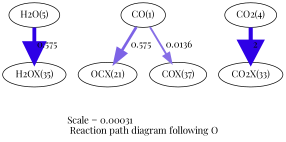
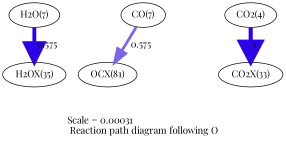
node "H2O(5)": label "H2O(5)" -> "H2O(7)"
node "CO(1)": label "CO(1)" -> "CO(7)"
edge "CO2(4)" -> "CO2X(33)": label " 2" -> " 1"
node "OCX(21)": label "OCX(21)" -> "OCX(81)"
node "COX(37)": removed
